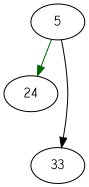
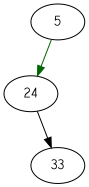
edge "5" -> "33": now "24" -> "33"
